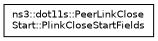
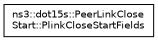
node "ns3::dot11s::PeerLinkClose Start::PlinkCloseStartFields": label "ns3::dot11s::PeerLinkClose Start::PlinkCloseStartFields" -> "ns3::dot15s::PeerLinkClose Start::PlinkCloseStartFields"
